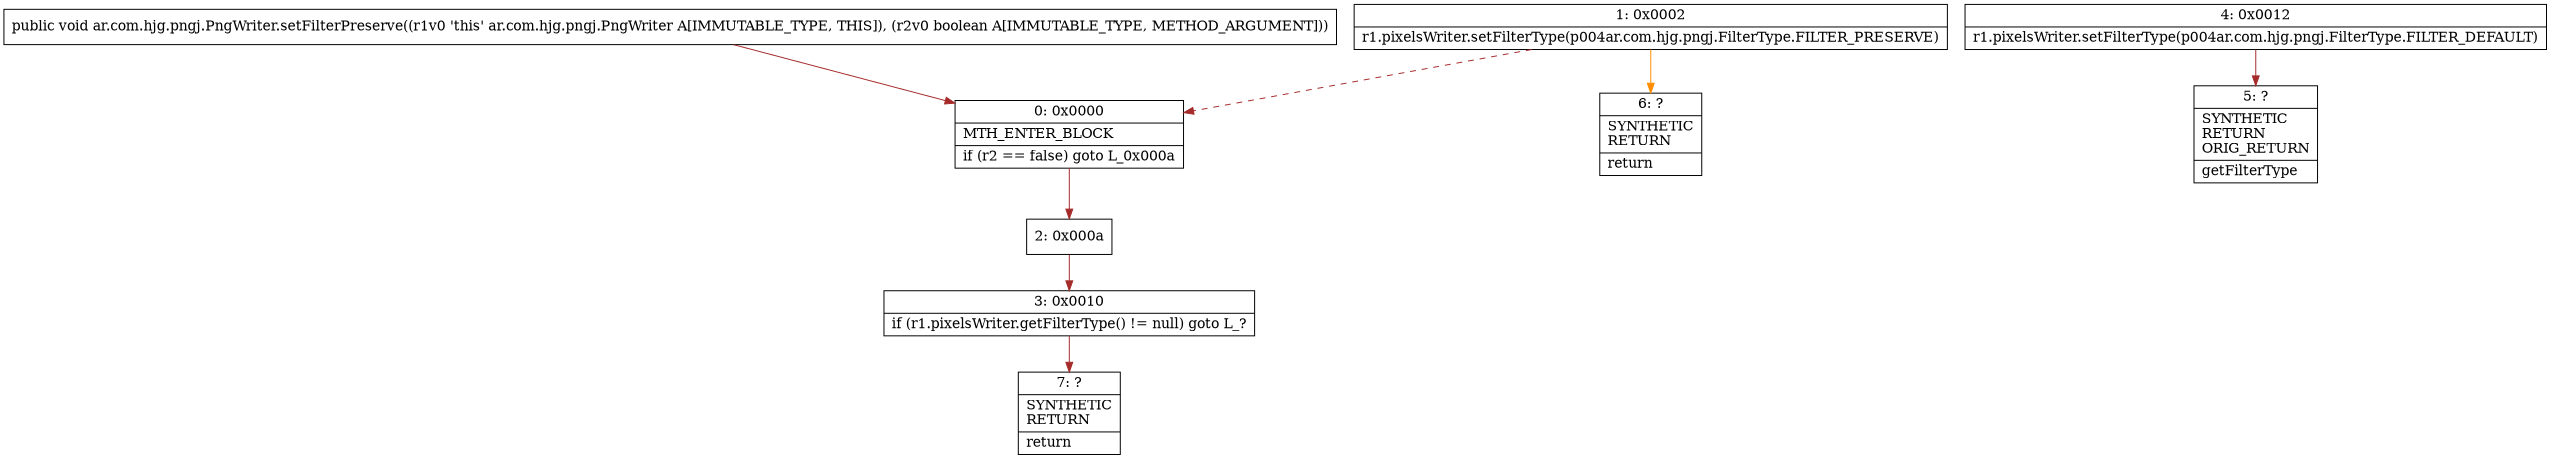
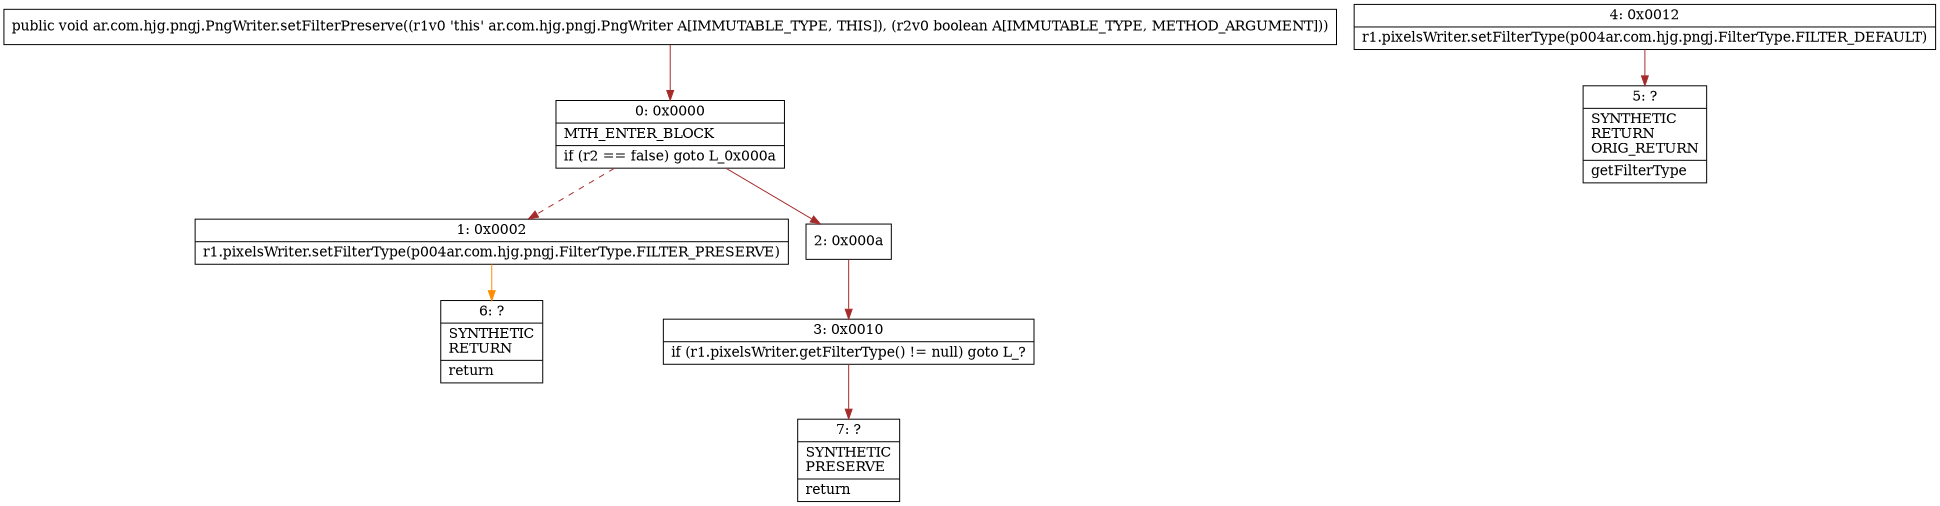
edge "1: 0x0002" -> "0: 0x0000": reversed
node "7: ?": text "RETURN" -> "PRESERVE"
